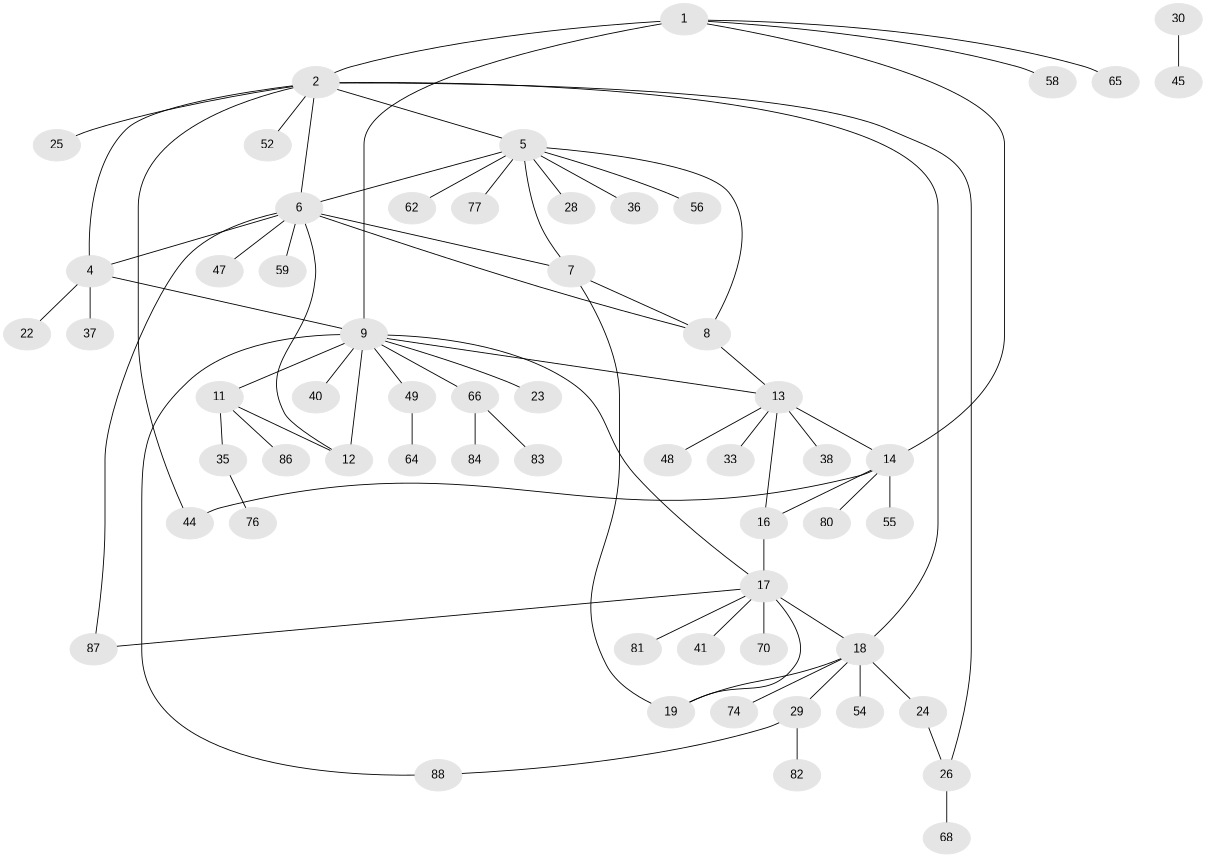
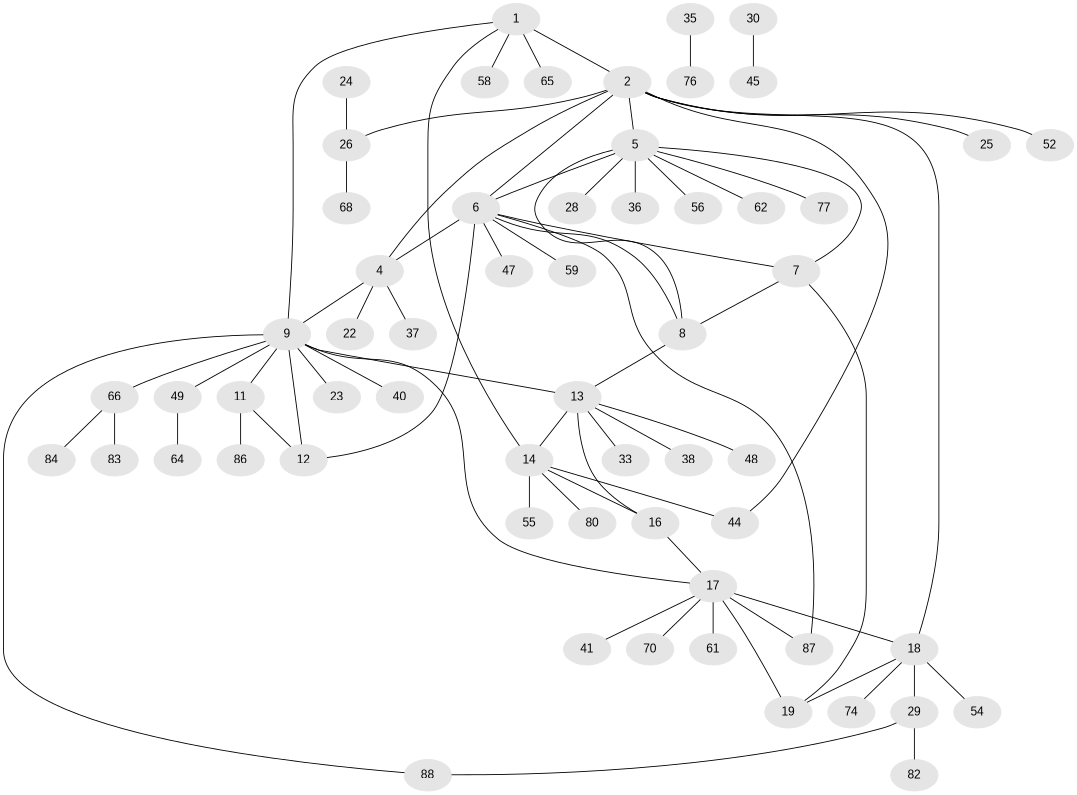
edge "11" -- "35": removed
node "81": label "81" -> "61"
edge "18" -- "24": removed
